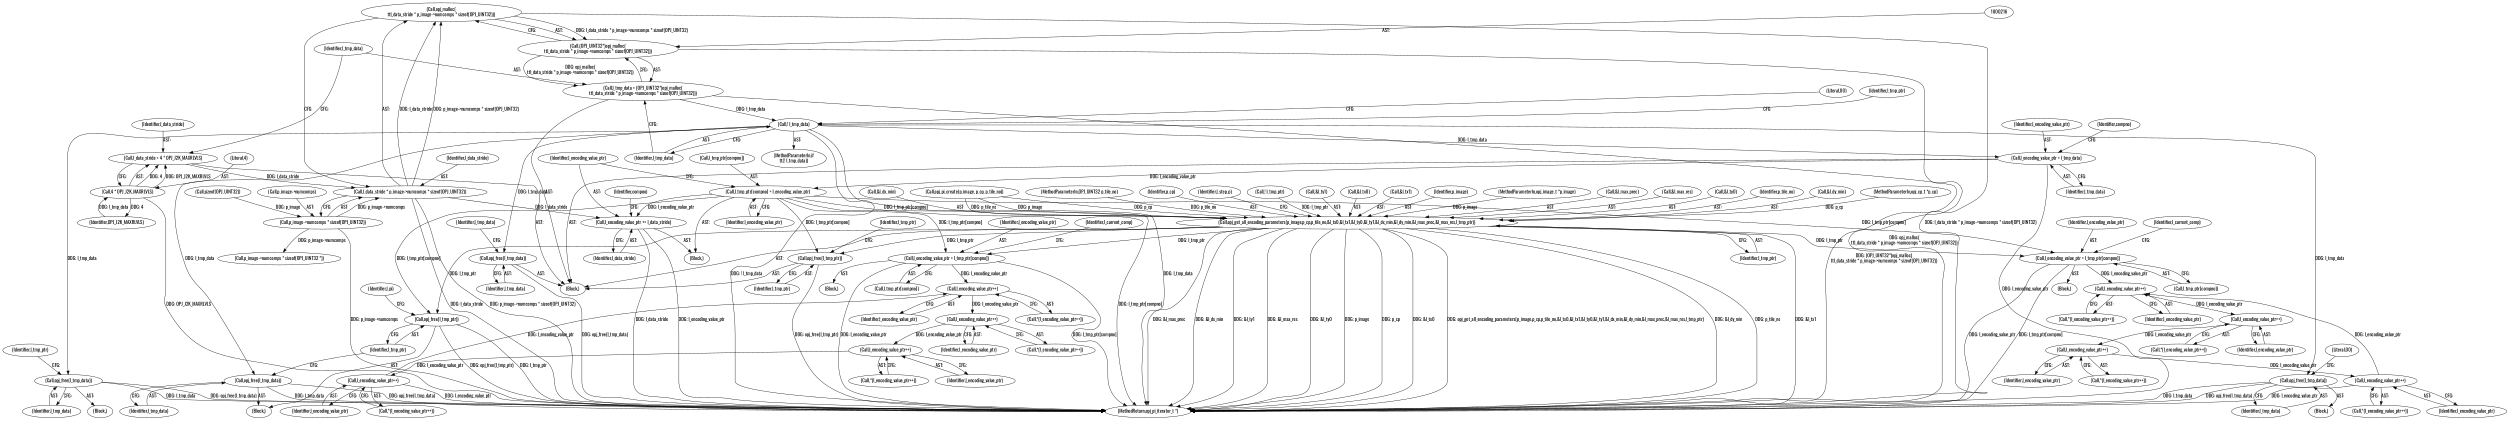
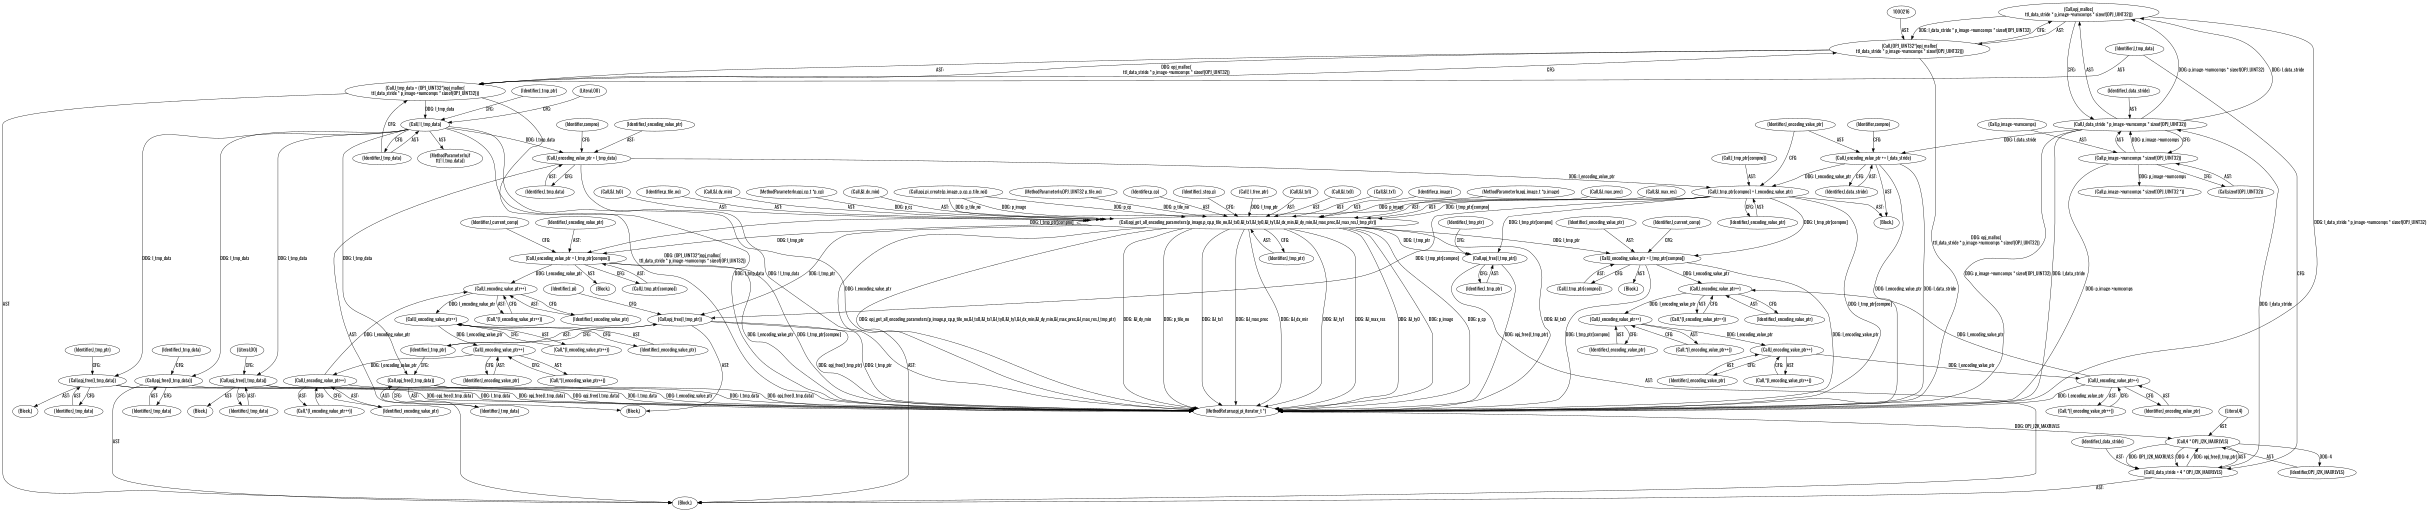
edge "(Call,p_image->numcomps * sizeof(OPJ_UINT32))" -> "(Call,sizeof(OPJ_UINT32))": added, label "CFG:"
edge "(Call,l_data_stride = 4 * OPJ_J2K_MAXRLVLS)" -> "(Call,4 * OPJ_J2K_MAXRLVLS)": label "CFG: " -> "DDG: opj_free(l_tmp_ptr)"
node "(Call,! l_tmp_ptr)": label "(Call,! l_tmp_ptr)" -> "(Call,! l_free_ptr)"
edge "(Call,l_tmp_ptr[compno] = l_encoding_value_ptr)" -> "(Call,l_encoding_value_ptr += l_data_stride)": reversed
edge "(Identifier,OPJ_J2K_MAXRLVLS)" -> "(Call,4 * OPJ_J2K_MAXRLVLS)": label "DDG: l_tmp_data" -> "AST: "
edge "(Call,sizeof(OPJ_UINT32))" -> "(Call,p_image->numcomps * sizeof(OPJ_UINT32))": label "DDG: p_image" -> "AST: "
edge "(Call,4 * OPJ_J2K_MAXRLVLS)" -> "(MethodReturn,opj_pi_iterator_t *)": reversed
